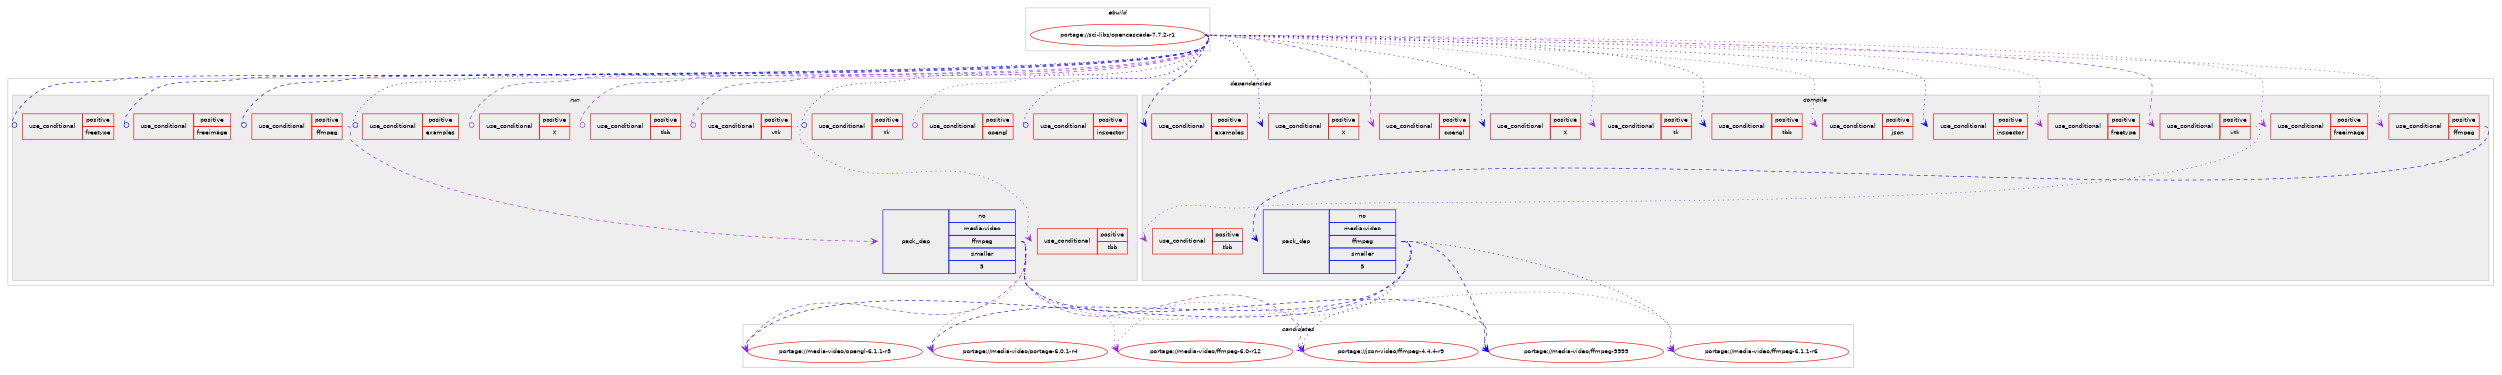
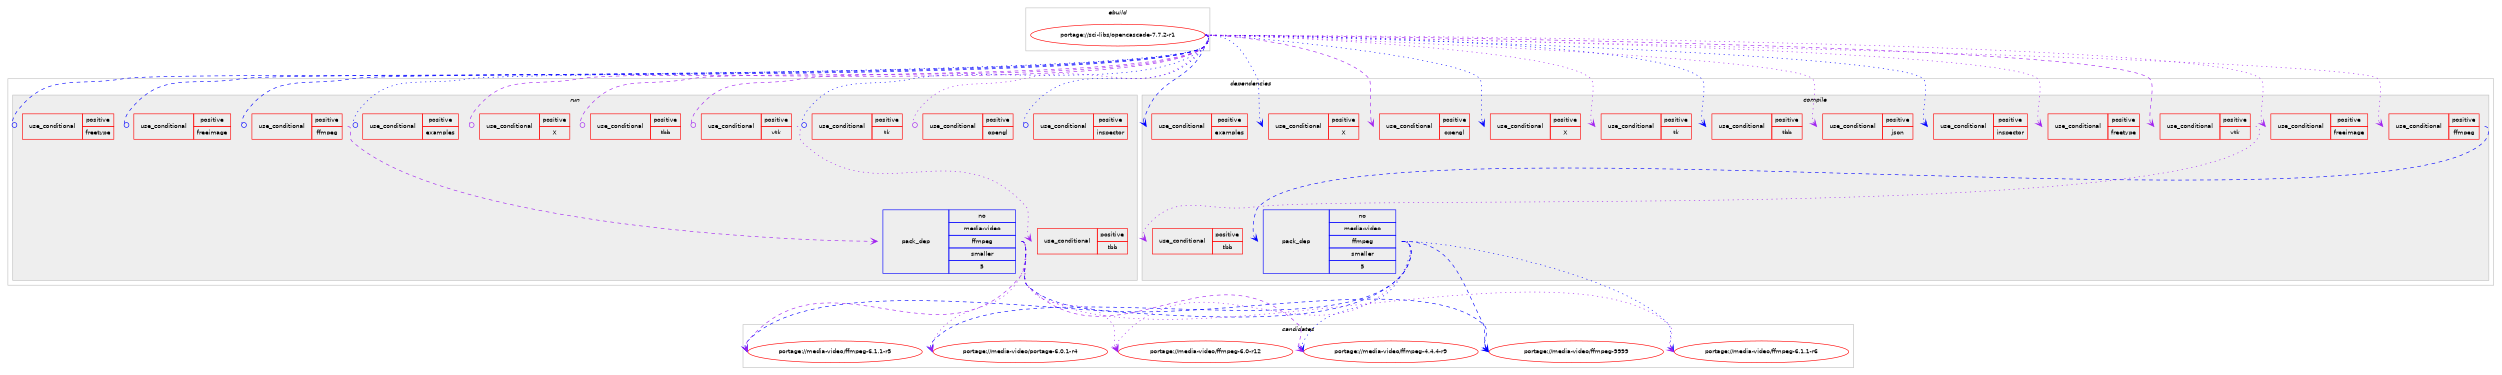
node "portage://media-video/opengl-6.1.1-r5": label "portage://media-video/opengl-6.1.1-r5" -> "portage://media-video/ffmpeg-6.1.1-r5"
node "portage://json-video/ffmpeg-4.4.4-r9": label "portage://json-video/ffmpeg-4.4.4-r9" -> "portage://media-video/ffmpeg-4.4.4-r9"
